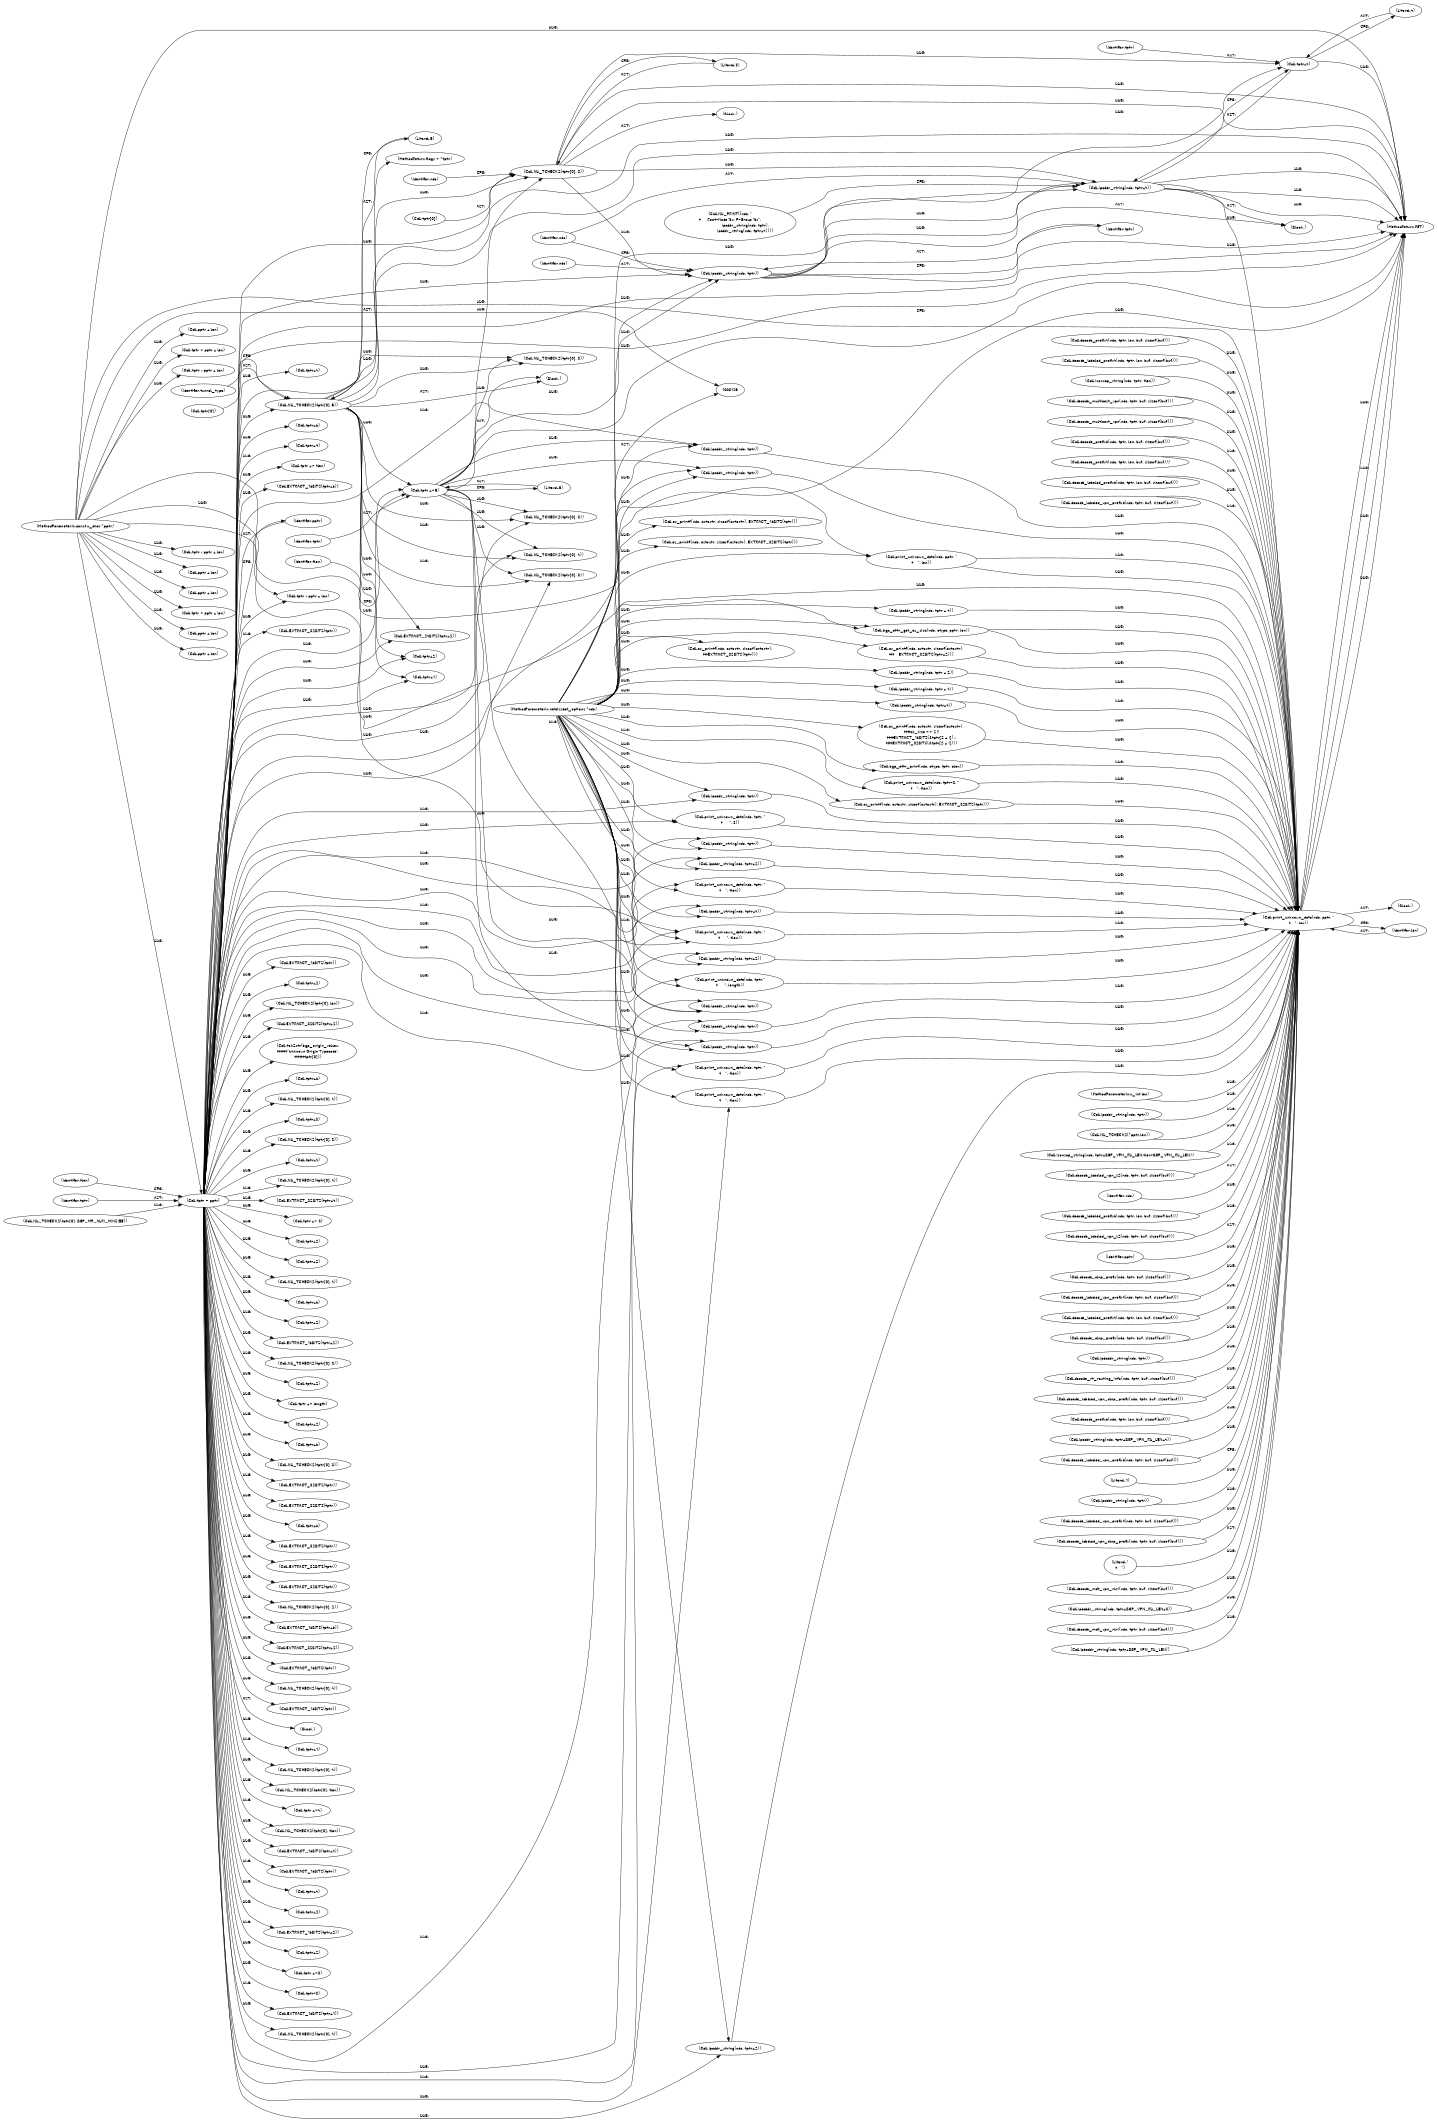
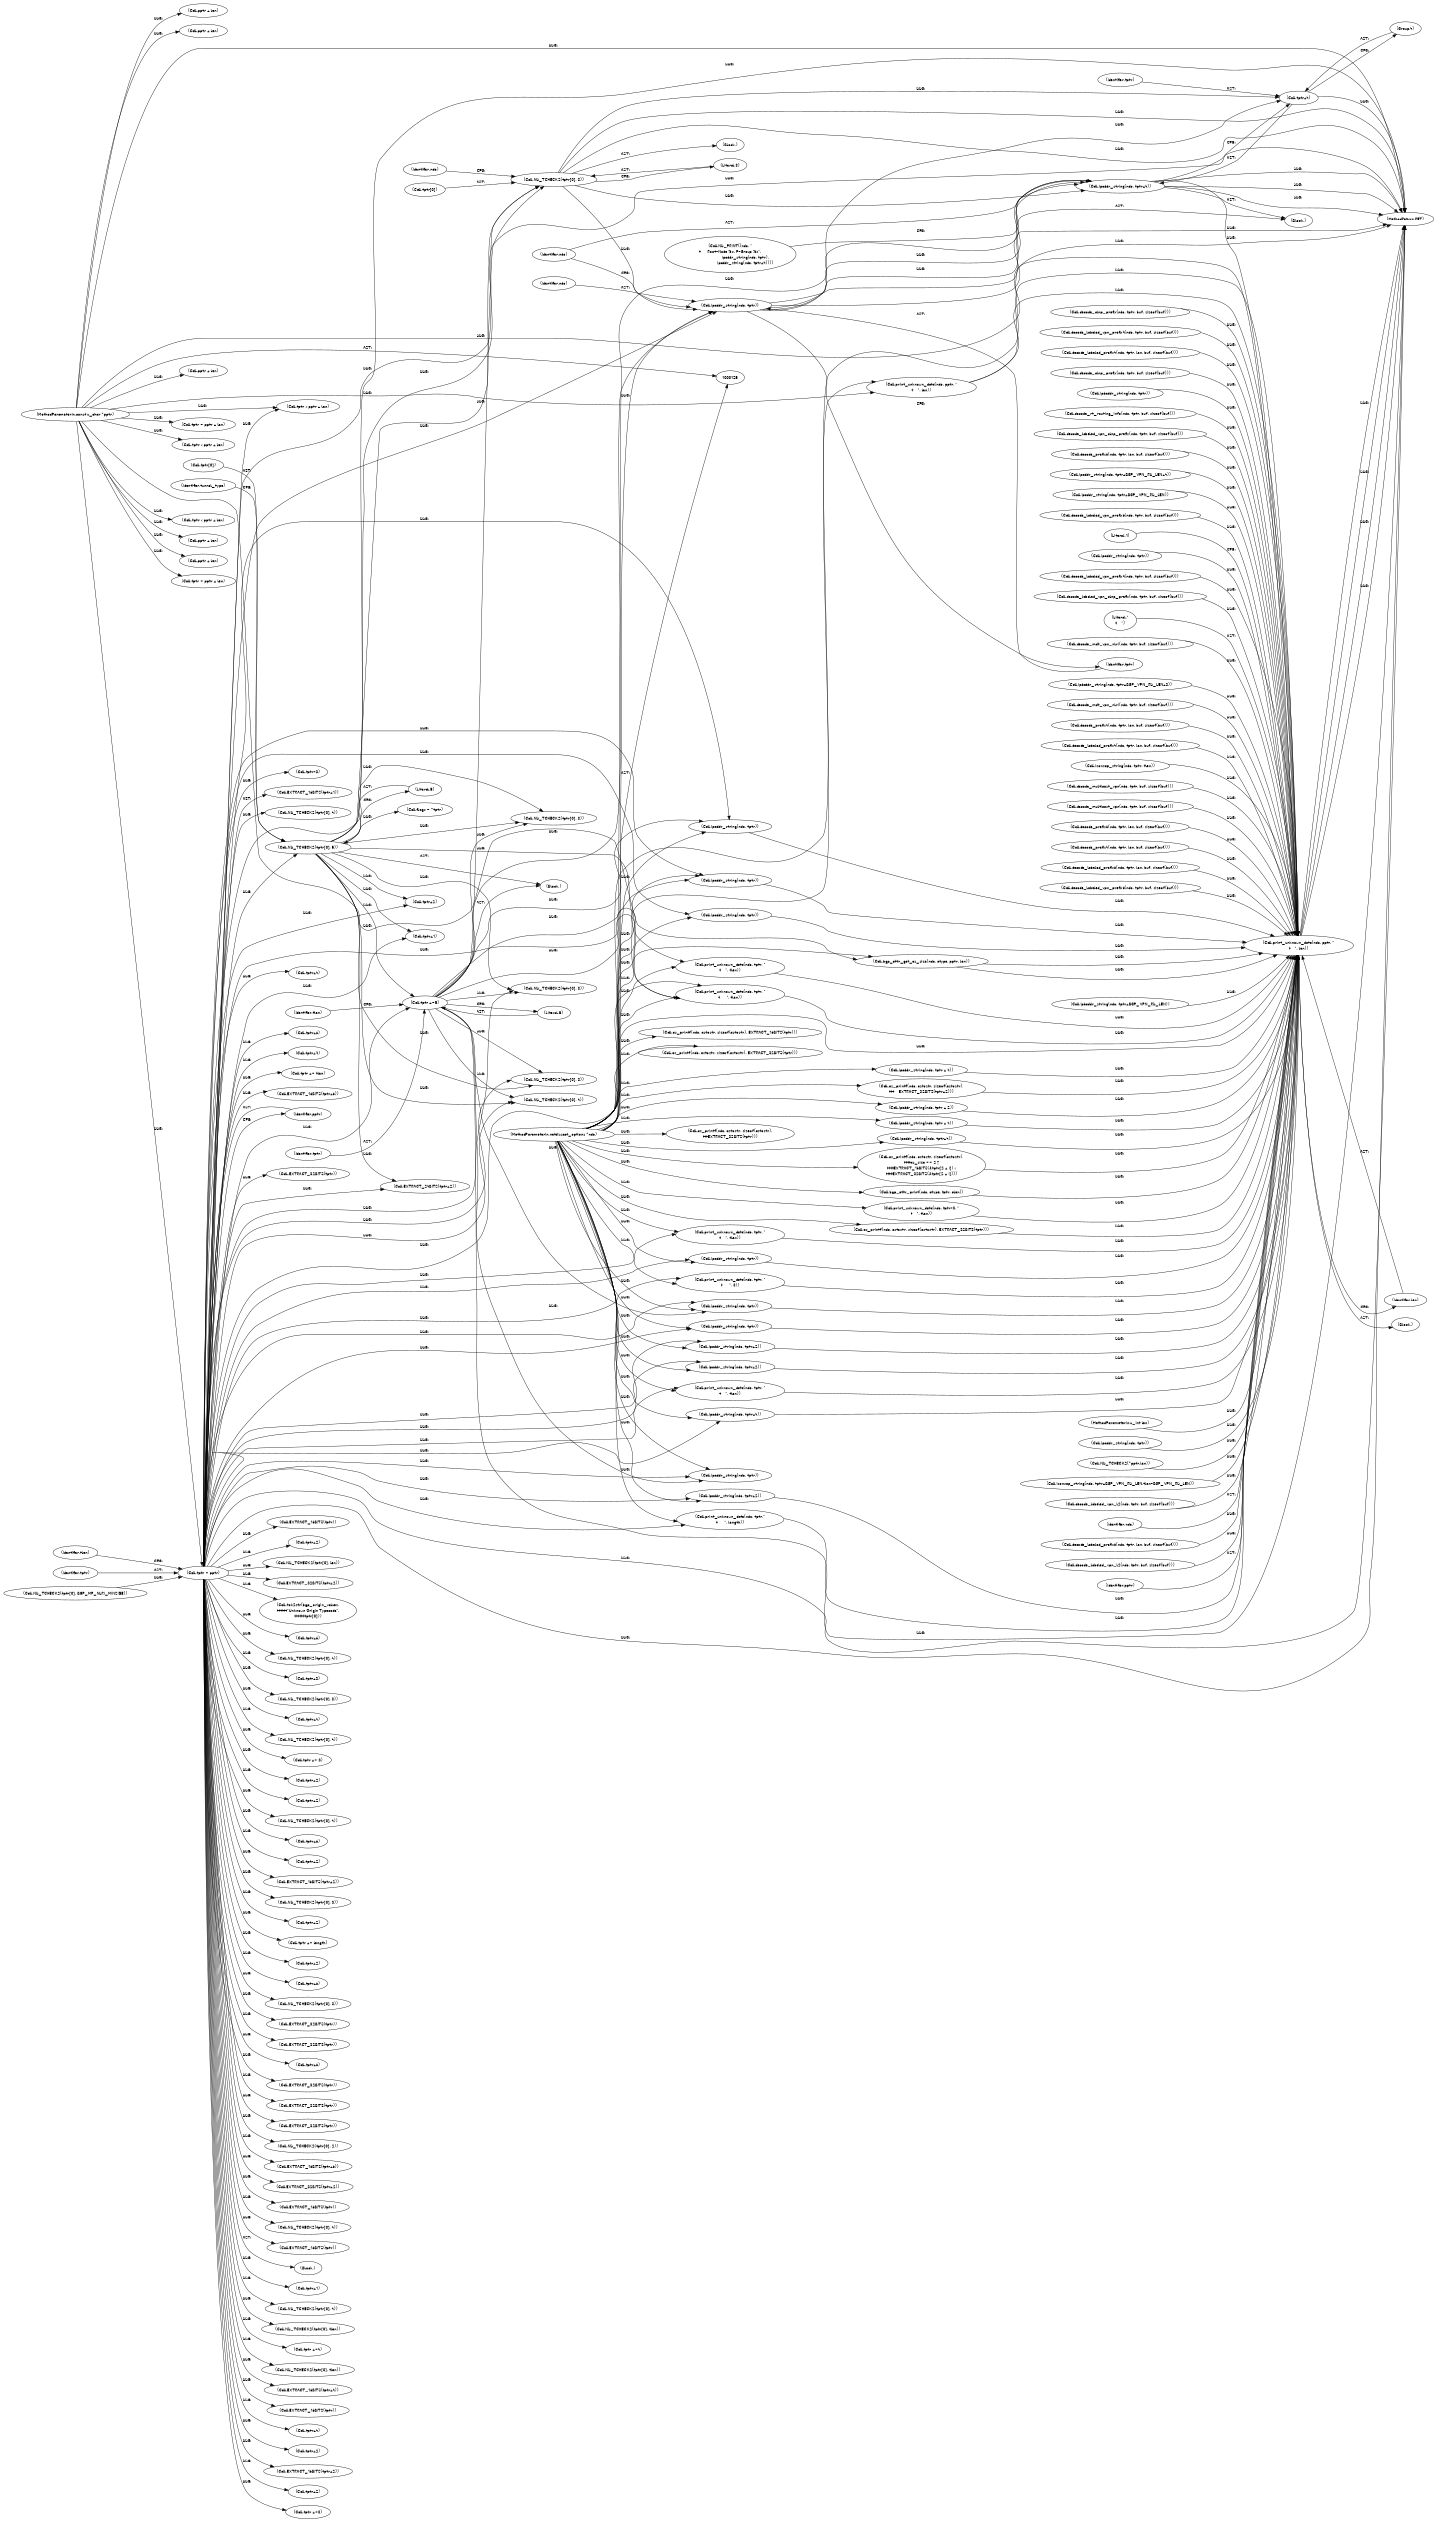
node "(Literal,4)": label "(Literal,4)" -> "(Group,4)"
node "(MethodReturn,flags = *tptr)": label "(MethodReturn,flags = *tptr)" -> "(Call,flags = *tptr)"
edge "(Call,tptr +=5)" -> "(MethodReturn,RET)": label "CFG: " -> "DDG: "
node "(Call,ipaddr_string(ndo, tptr+BGP_VPN_RD_LEN))": added
node "(Call,EXTRACT_32BITS(tptr+4))": removed
edge "(Call,tptr = pptr)" -> "(Call,EXTRACT_16BITS(tptr+1))": label "DDG: " -> "AST: "
